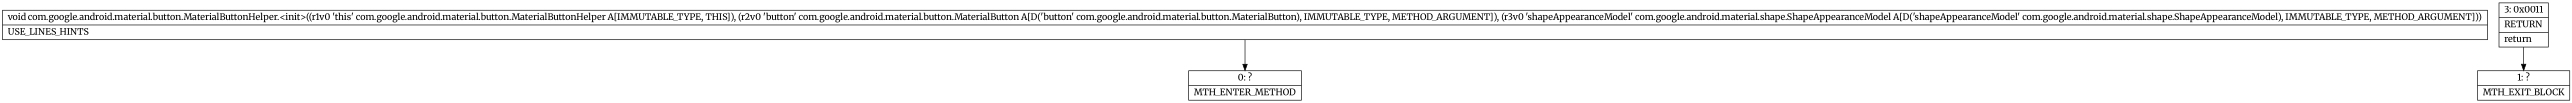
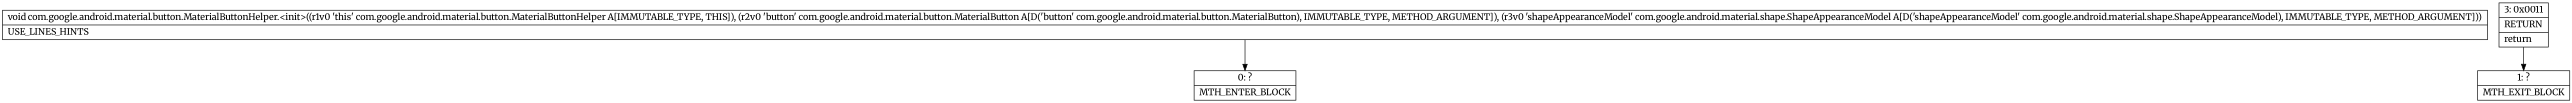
node "0: ?": text "MTH_ENTER_METHOD" -> "MTH_ENTER_BLOCK"
